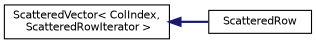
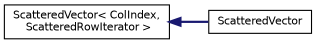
node "ScatteredRow": label "ScatteredRow" -> "ScatteredVector"
